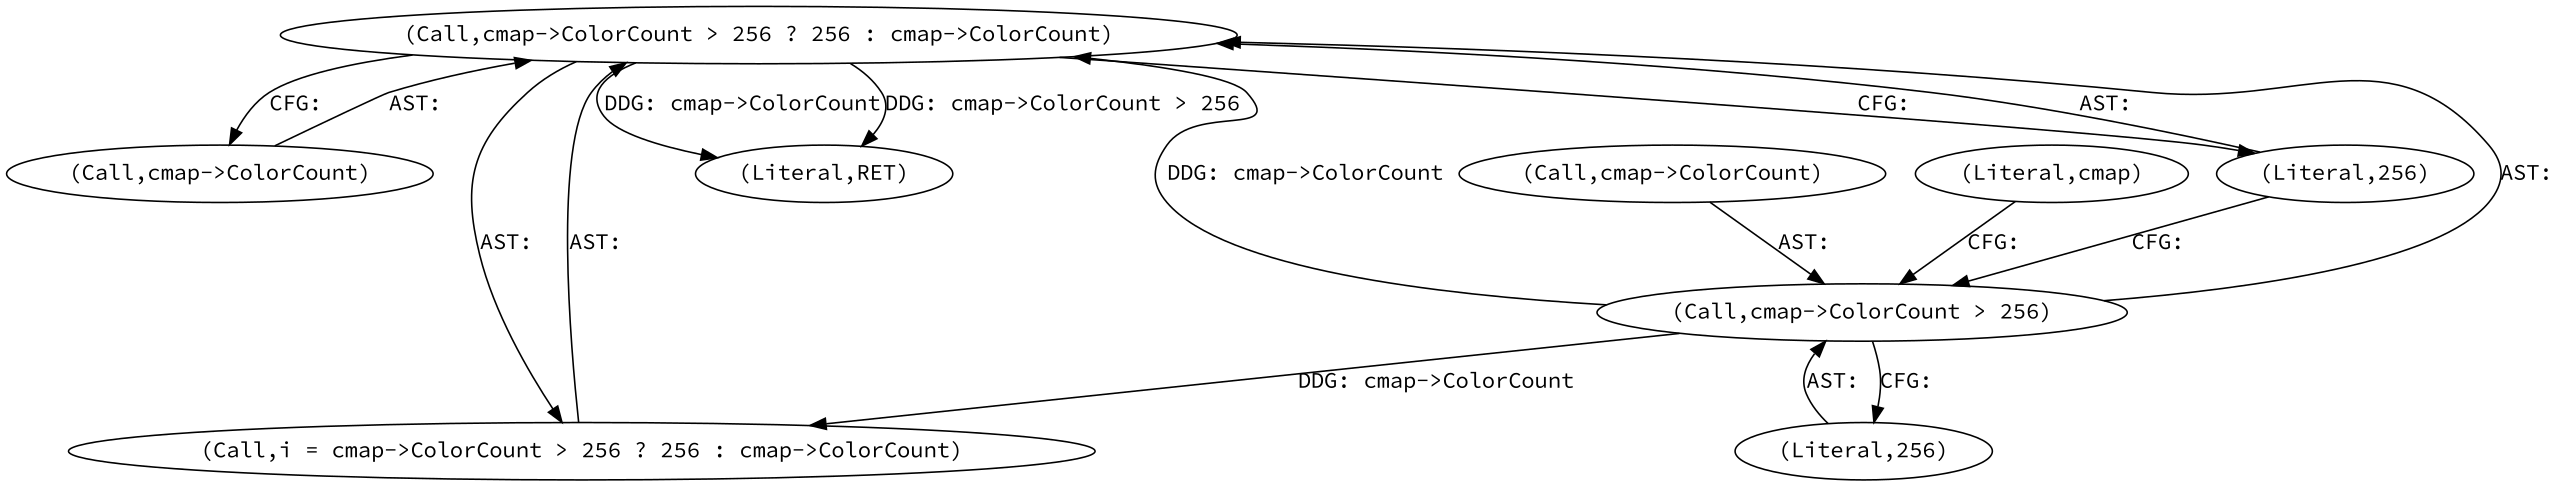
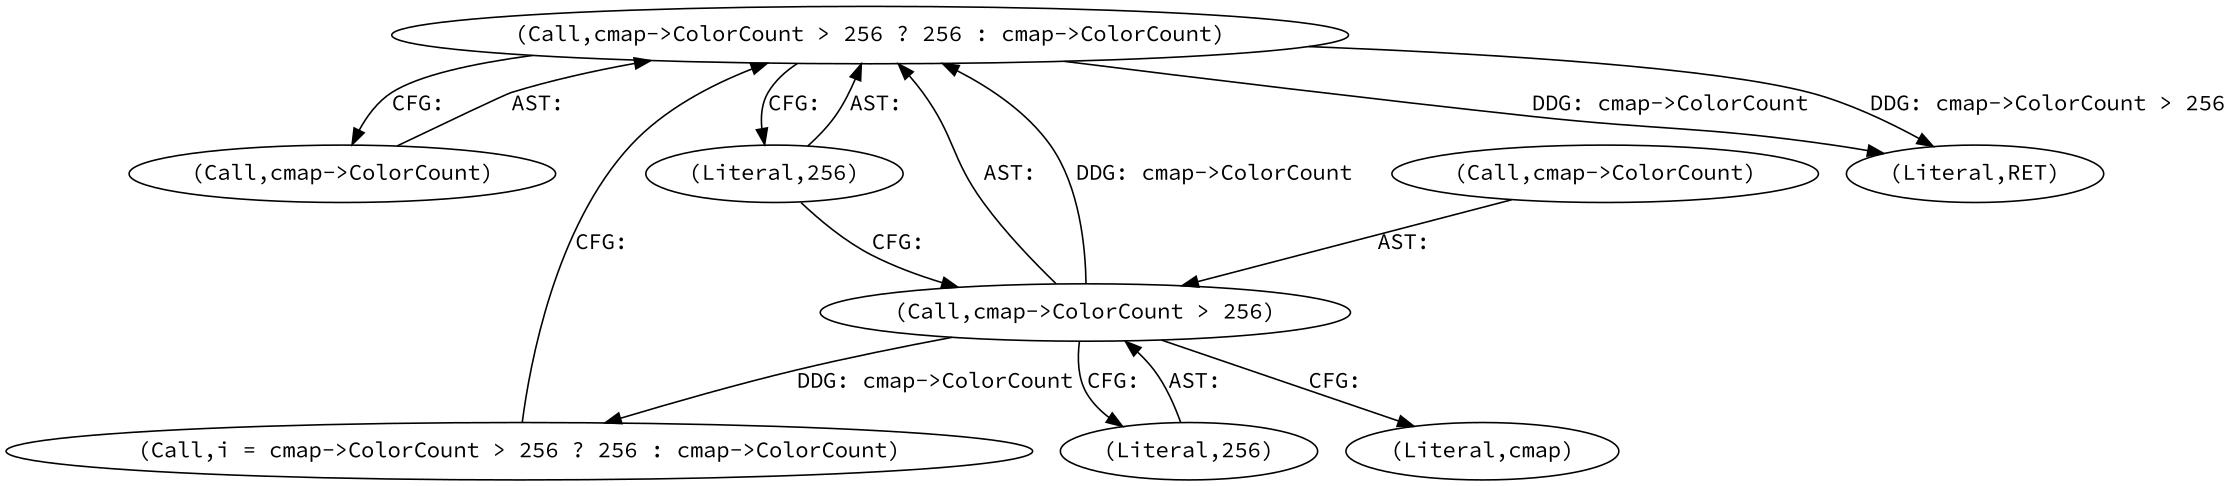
edge "(Call,cmap->ColorCount > 256 ? 256 : cmap->ColorCount)" -> "(Call,i = cmap->ColorCount > 256 ? 256 : cmap->ColorCount)": removed, label "AST:"
edge "(Literal,cmap)" -> "(Call,cmap->ColorCount > 256)": reversed
edge "(Call,i = cmap->ColorCount > 256 ? 256 : cmap->ColorCount)" -> "(Call,cmap->ColorCount > 256 ? 256 : cmap->ColorCount)": label "AST: " -> "CFG: "
